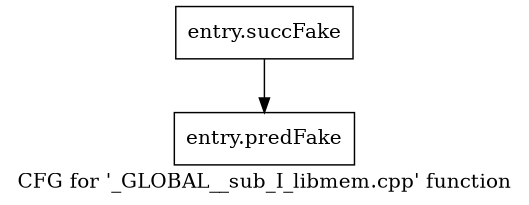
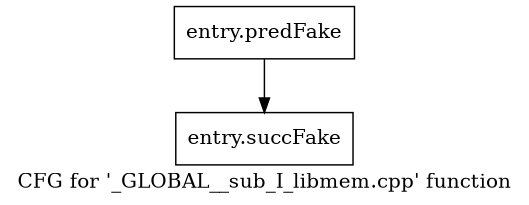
edge "entry.succFake" -> "entry.predFake": reversed
